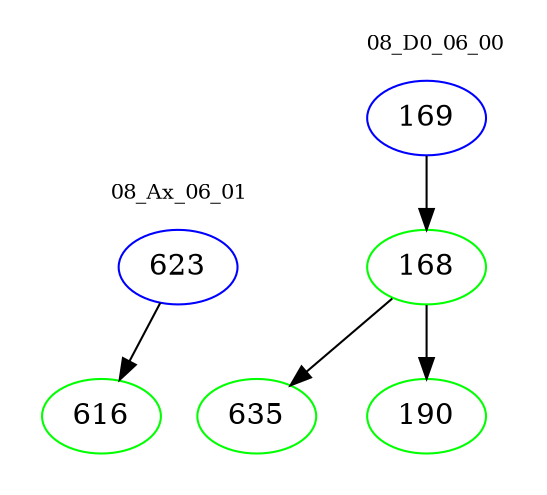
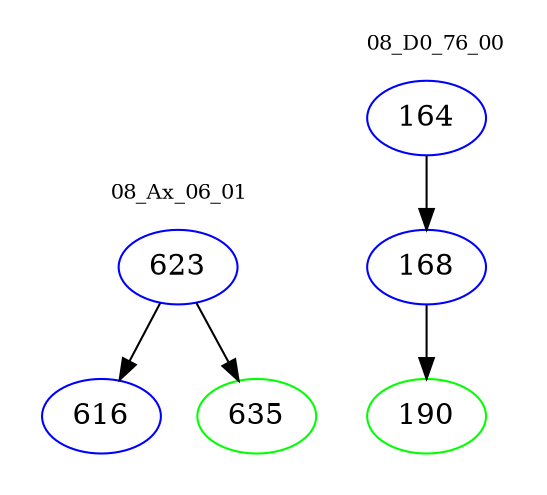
cluster "08_D0_06_00": label "08_D0_06_00" -> "08_D0_76_00"
node "169": label "169" -> "164"
node "168": color green -> blue
edge "168" -> "635": now "623" -> "635"
node "616": color green -> blue
